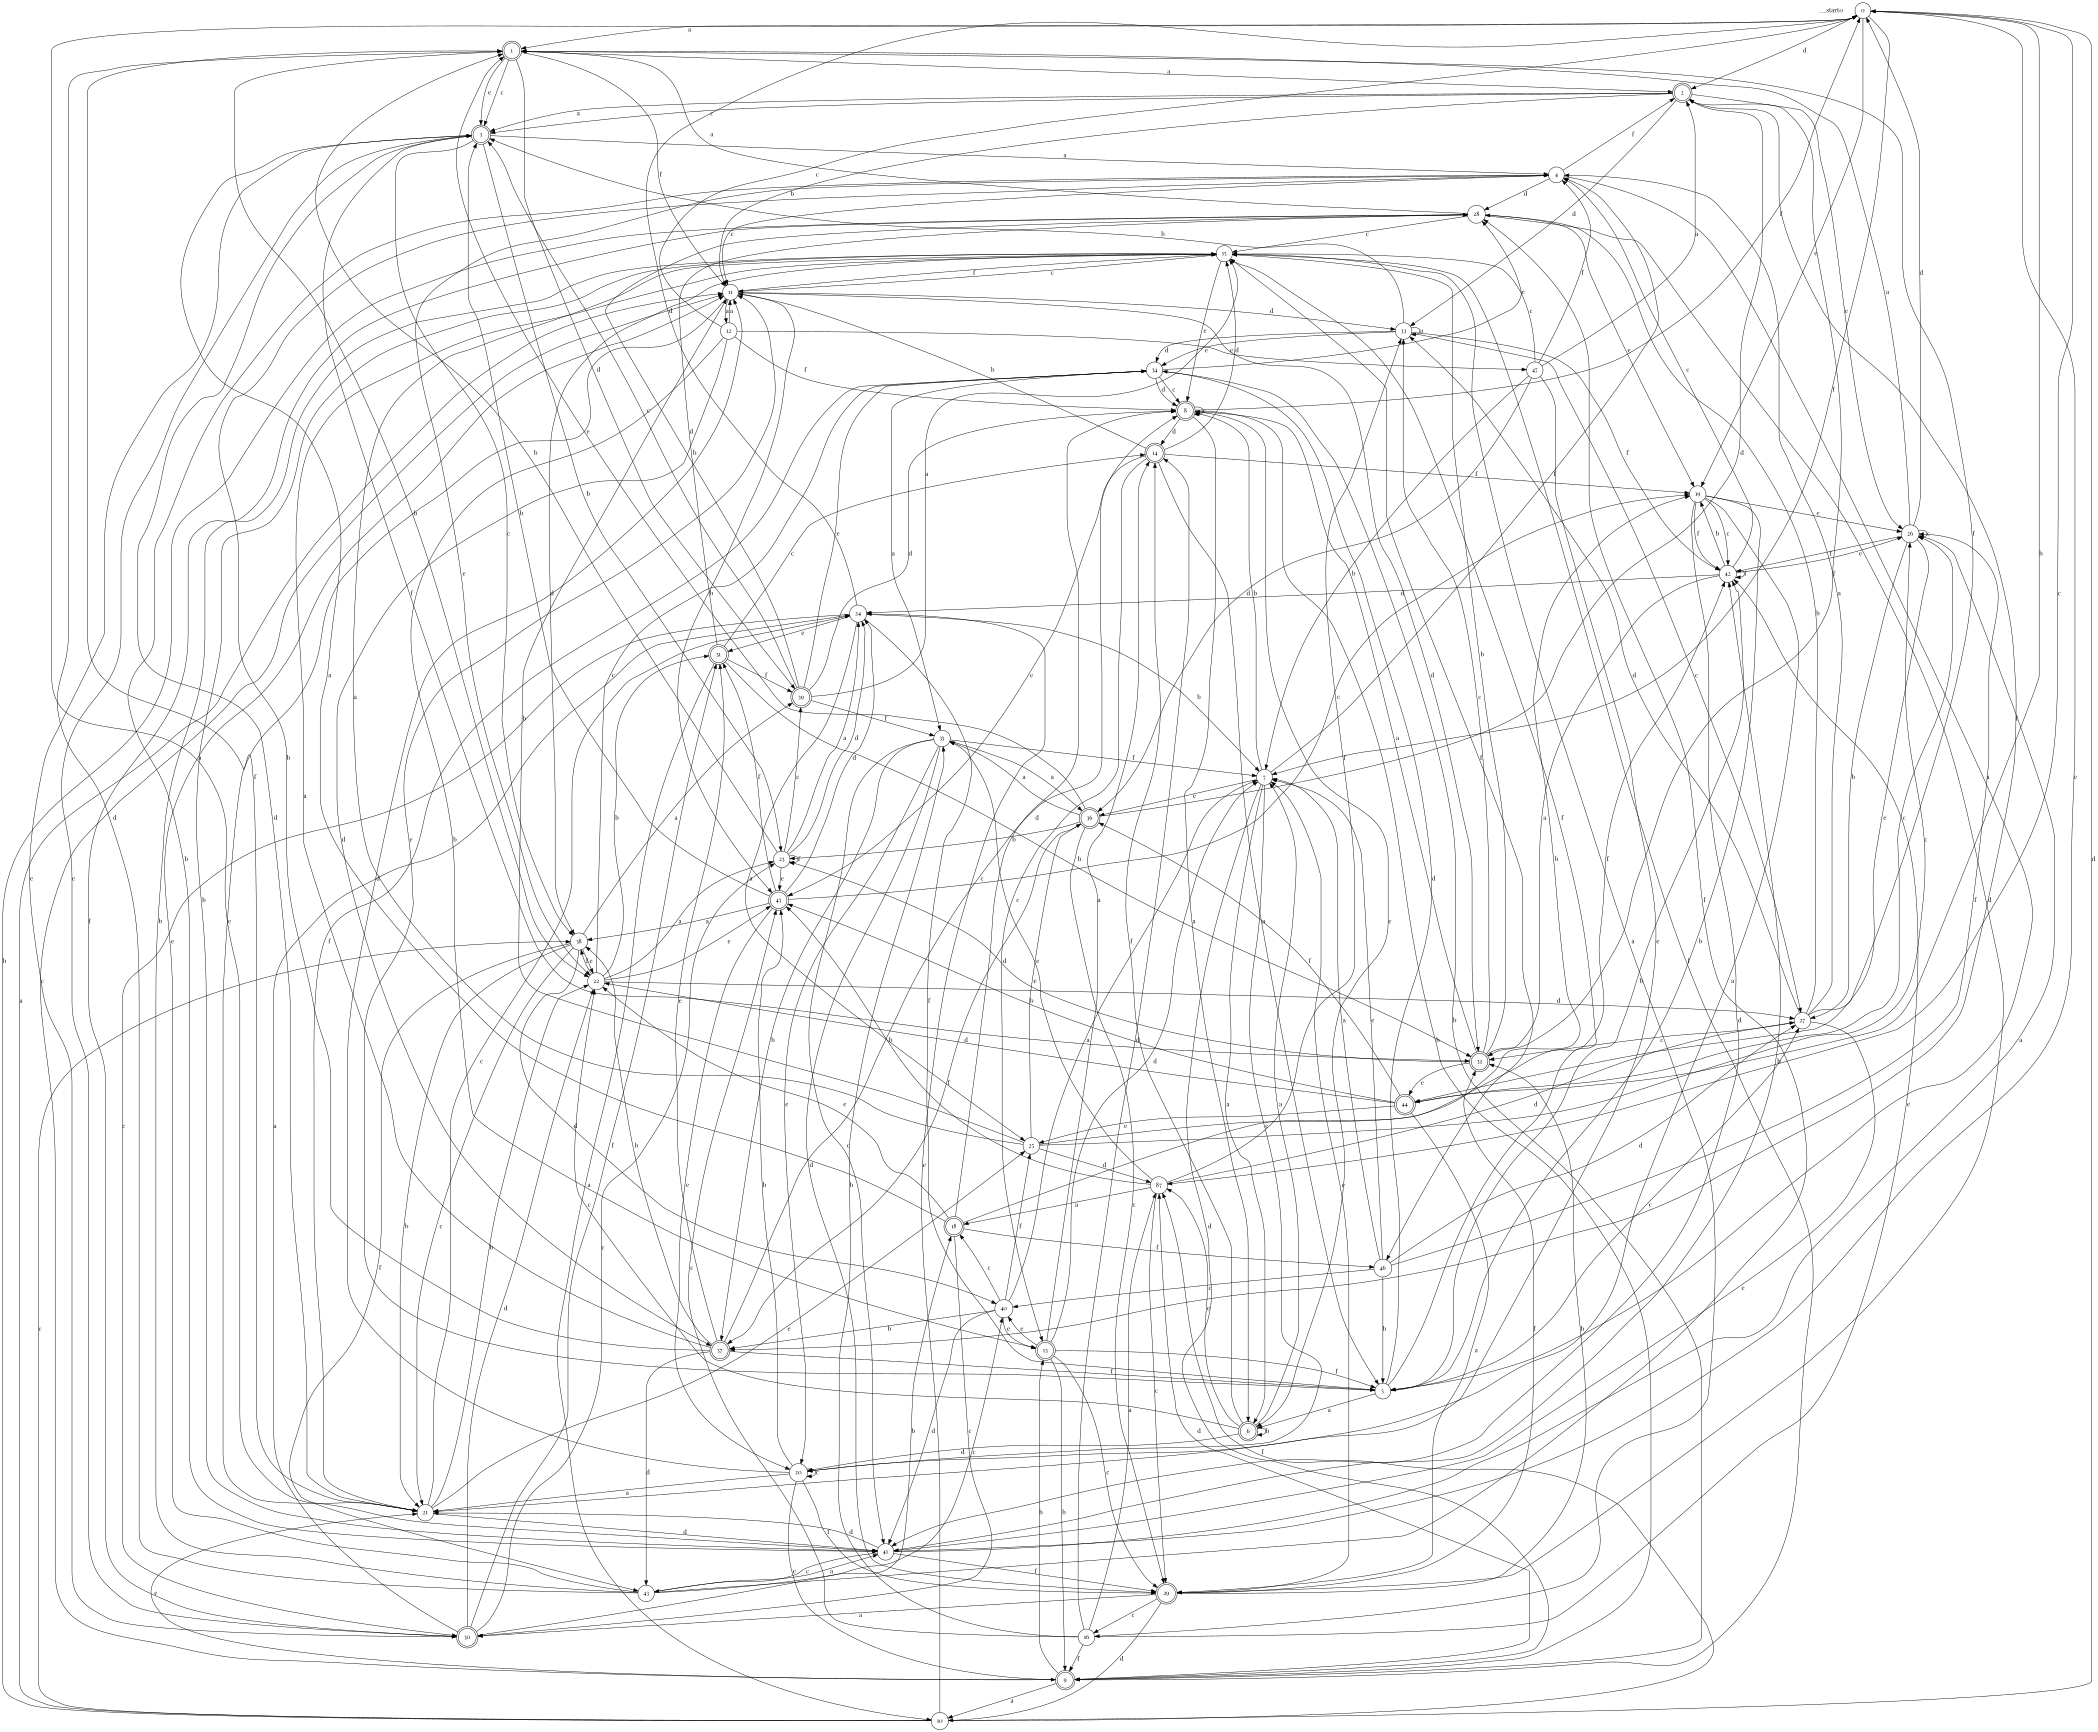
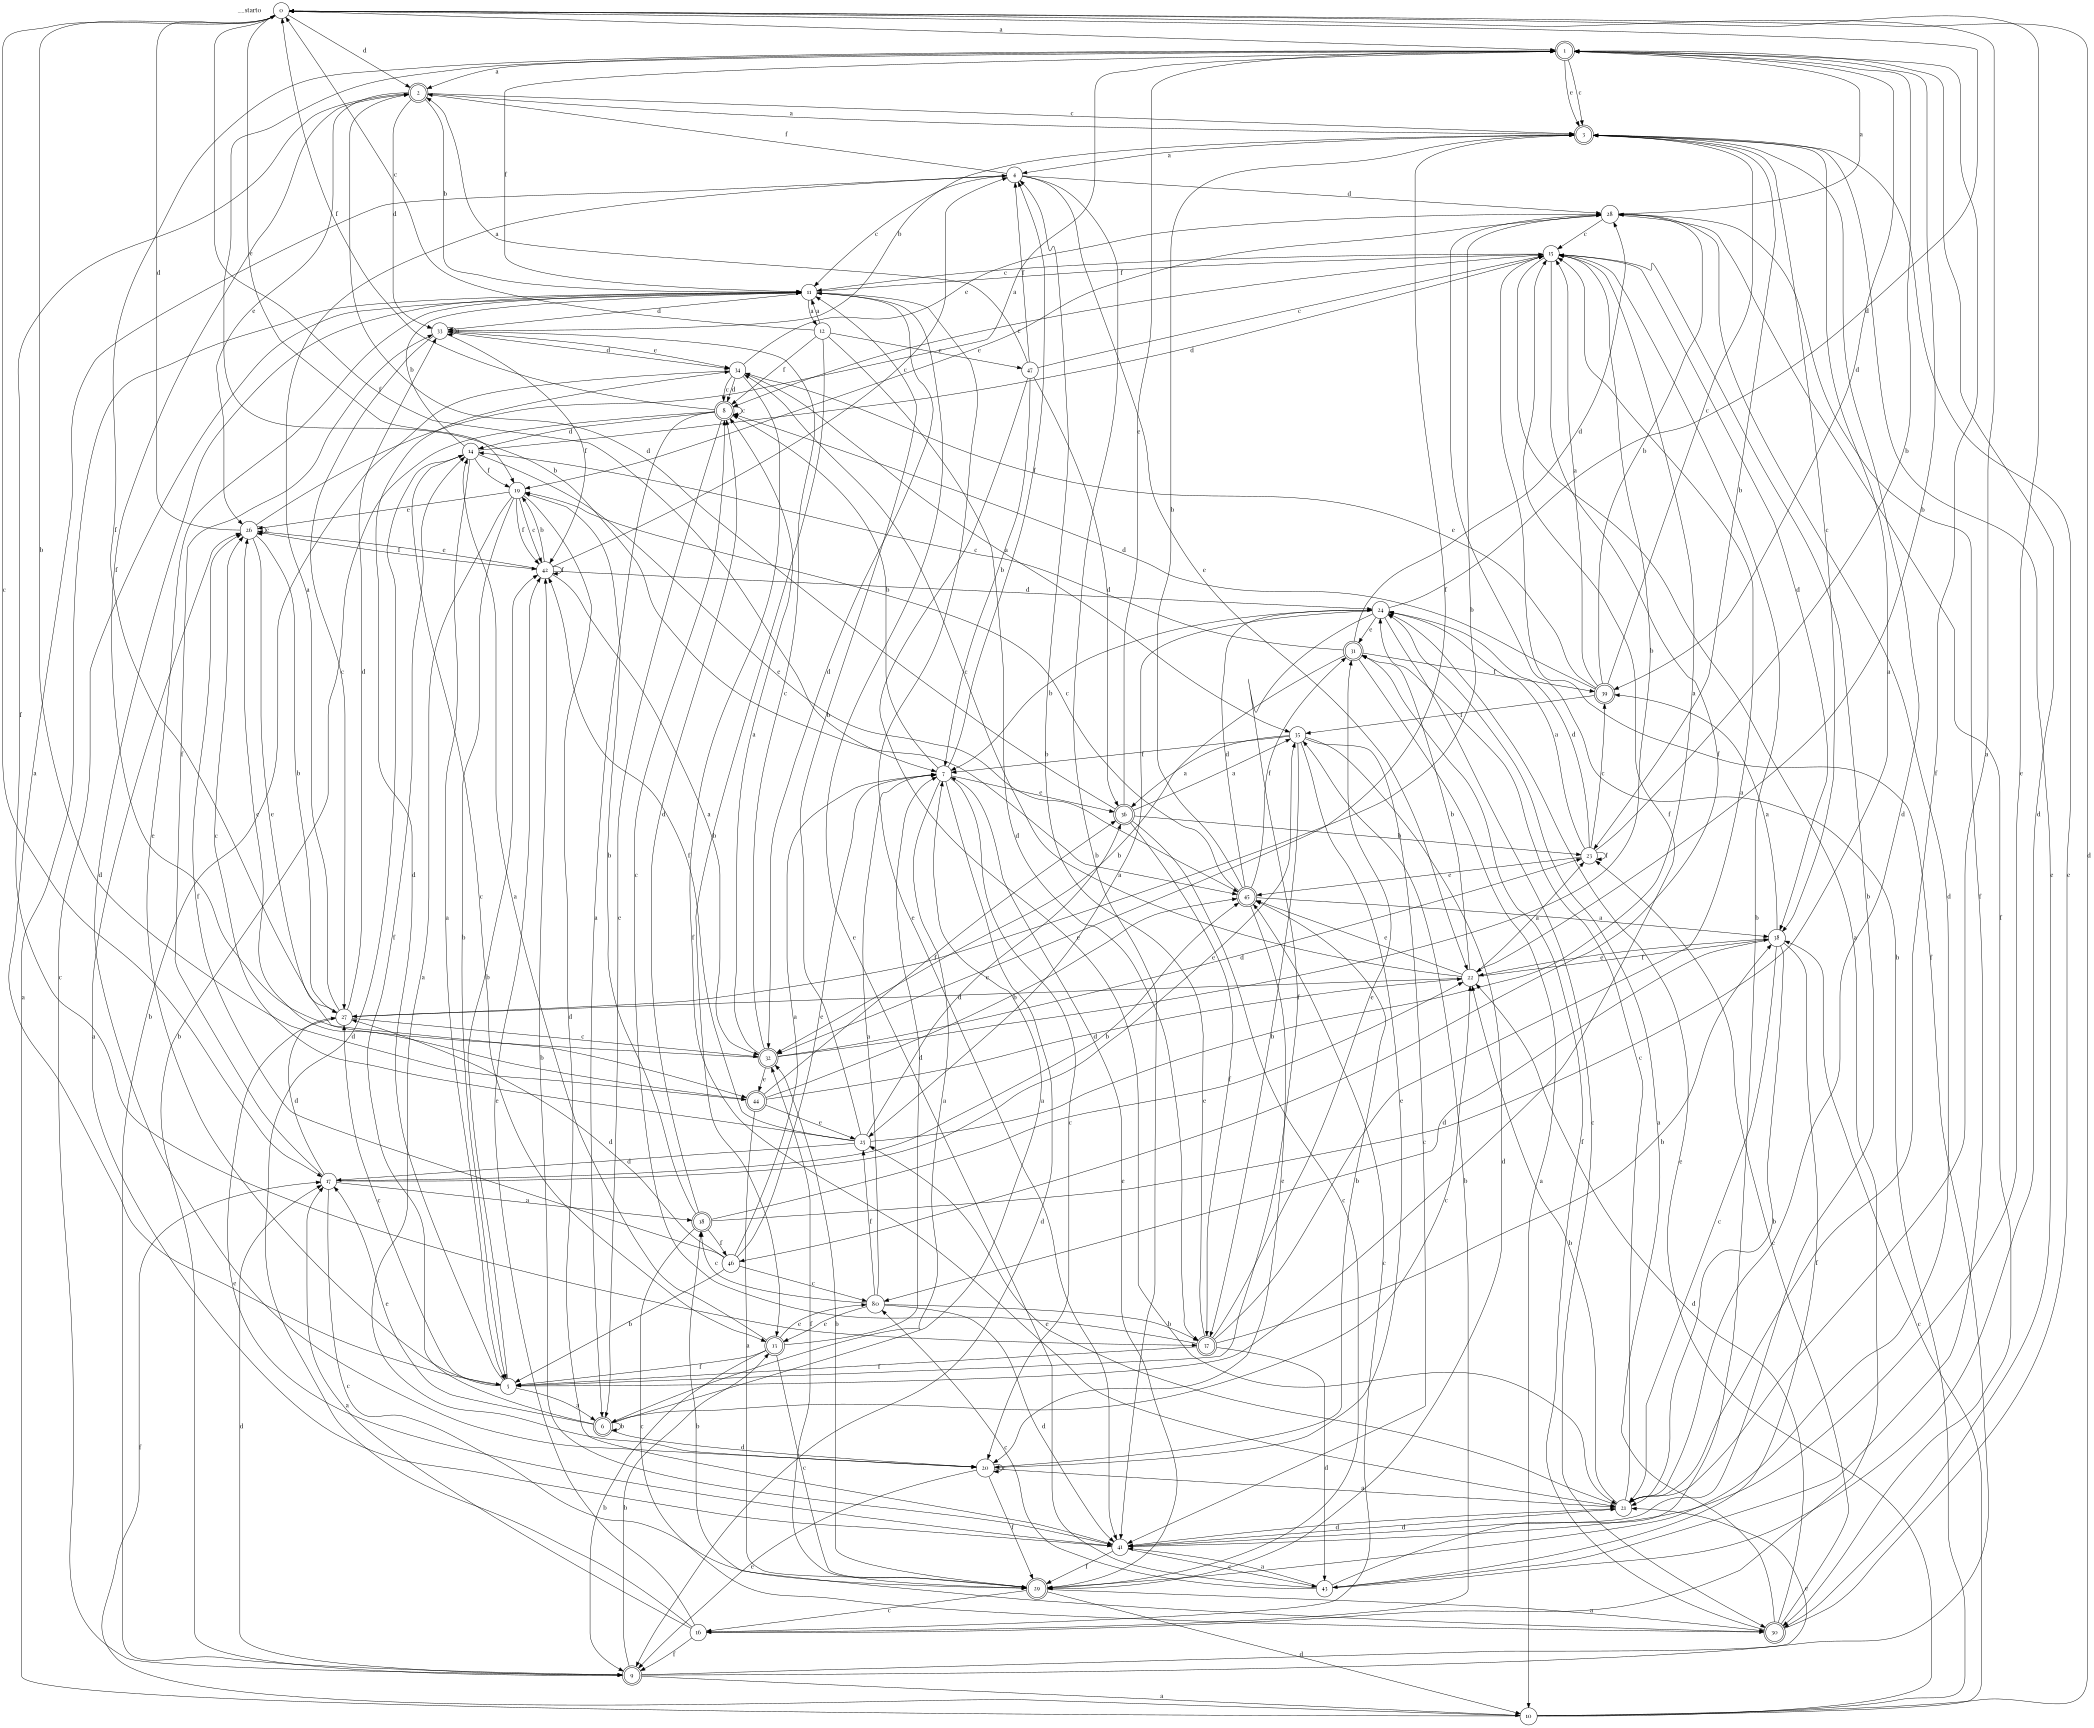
node "14": shape doublecircle -> circle
edge "11" -> "45": now "1" -> "45"
node "87": label "87" -> "17"
node "40": label "40" -> "80"
